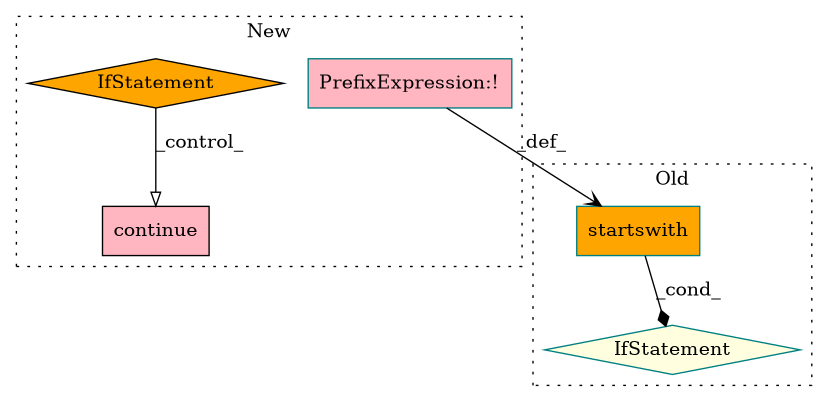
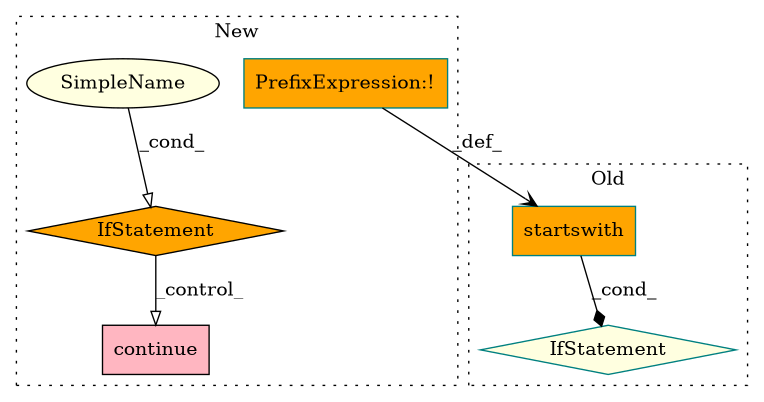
node "SimpleName": added
node "PrefixExpression:!": fillcolor lightpink -> orange
